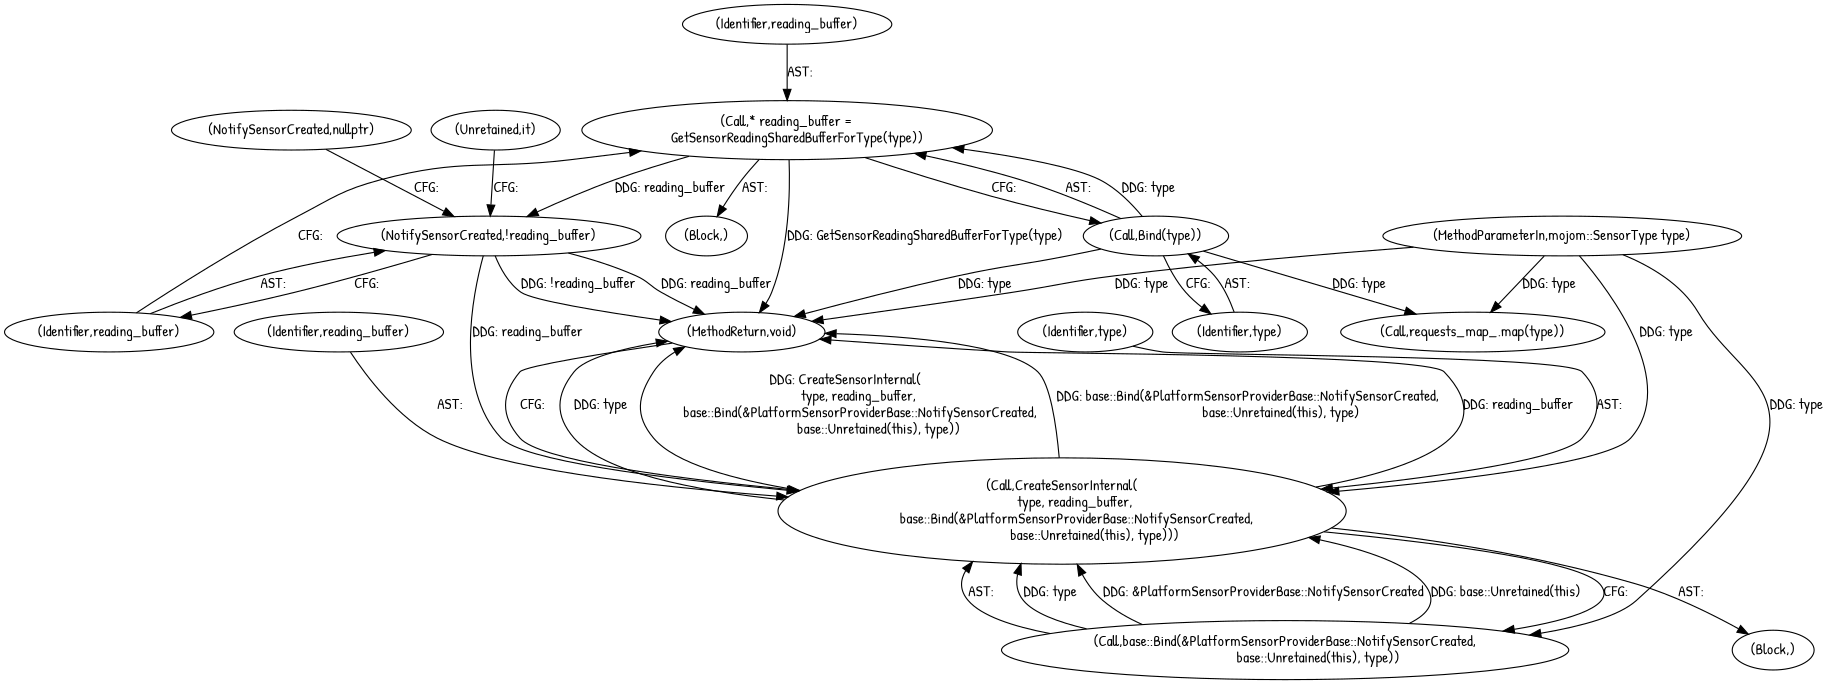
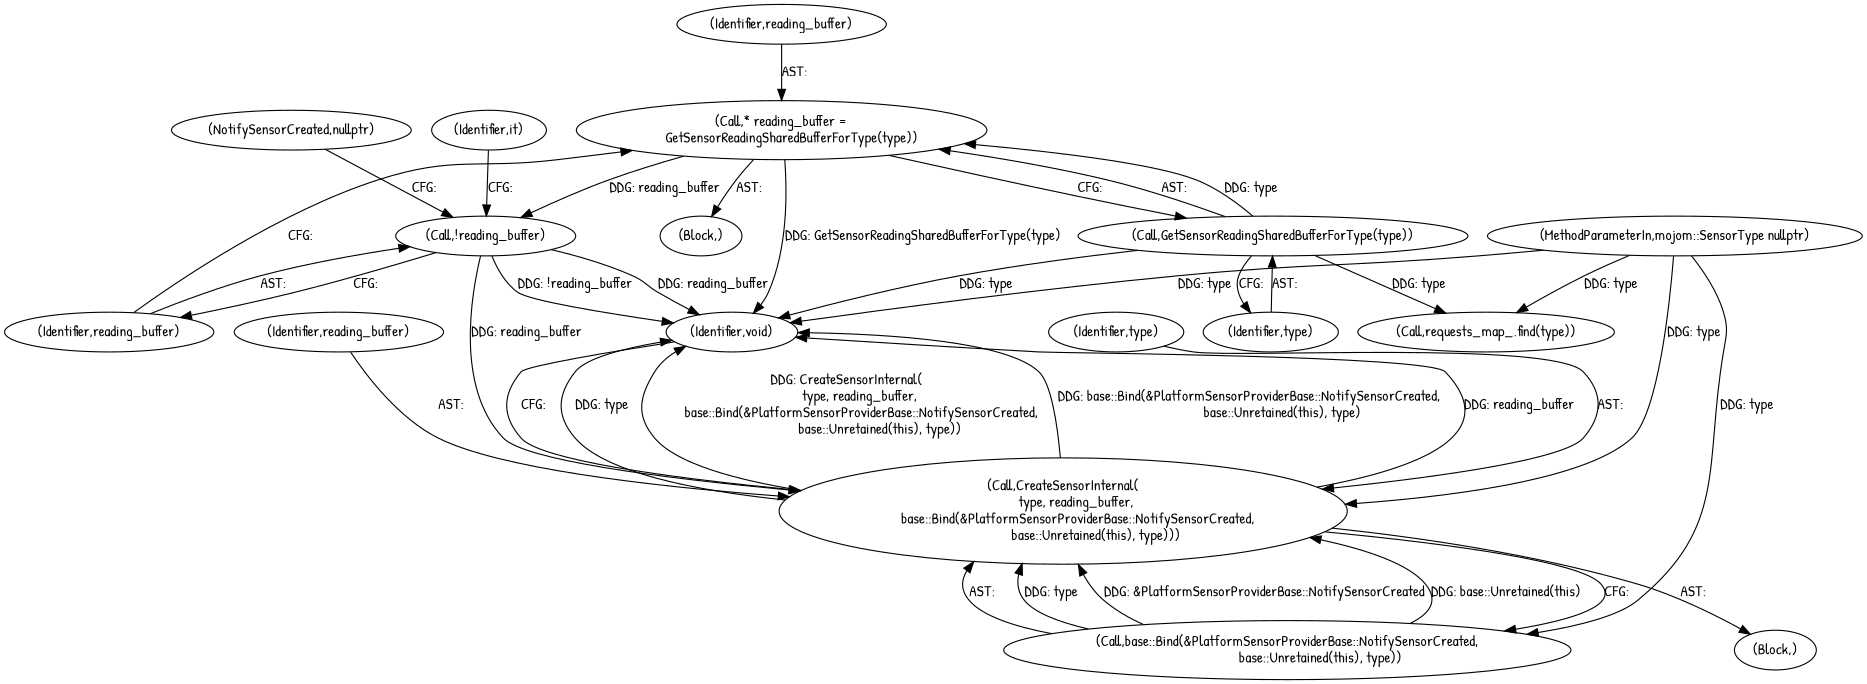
node "(Unretained,it)": label "(Unretained,it)" -> "(Identifier,it)"
node "(NotifySensorCreated,!reading_buffer)": label "(NotifySensorCreated,!reading_buffer)" -> "(Call,!reading_buffer)"
node "(Call,Bind(type))": label "(Call,Bind(type))" -> "(Call,GetSensorReadingSharedBufferForType(type))"
node "(MethodParameterIn,mojom::SensorType type)": label "(MethodParameterIn,mojom::SensorType type)" -> "(MethodParameterIn,mojom::SensorType nullptr)"
node "(MethodReturn,void)": label "(MethodReturn,void)" -> "(Identifier,void)"
node "(Call,requests_map_.map(type))": label "(Call,requests_map_.map(type))" -> "(Call,requests_map_.find(type))"
